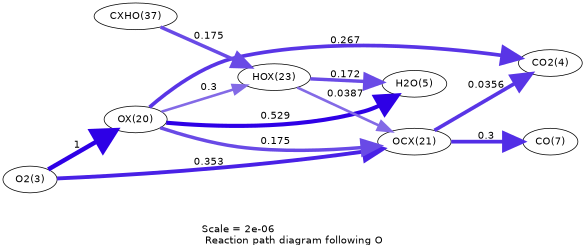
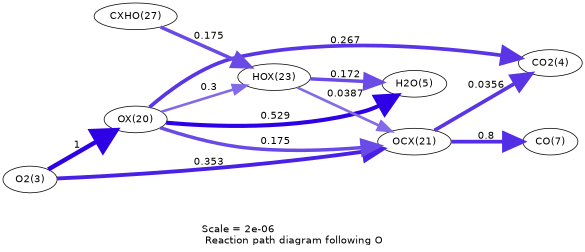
node "CXHO(37)": label "CXHO(37)" -> "CXHO(27)"
edge "OCX(21)" -> "CO(7)": label " 0.3" -> " 0.8"
